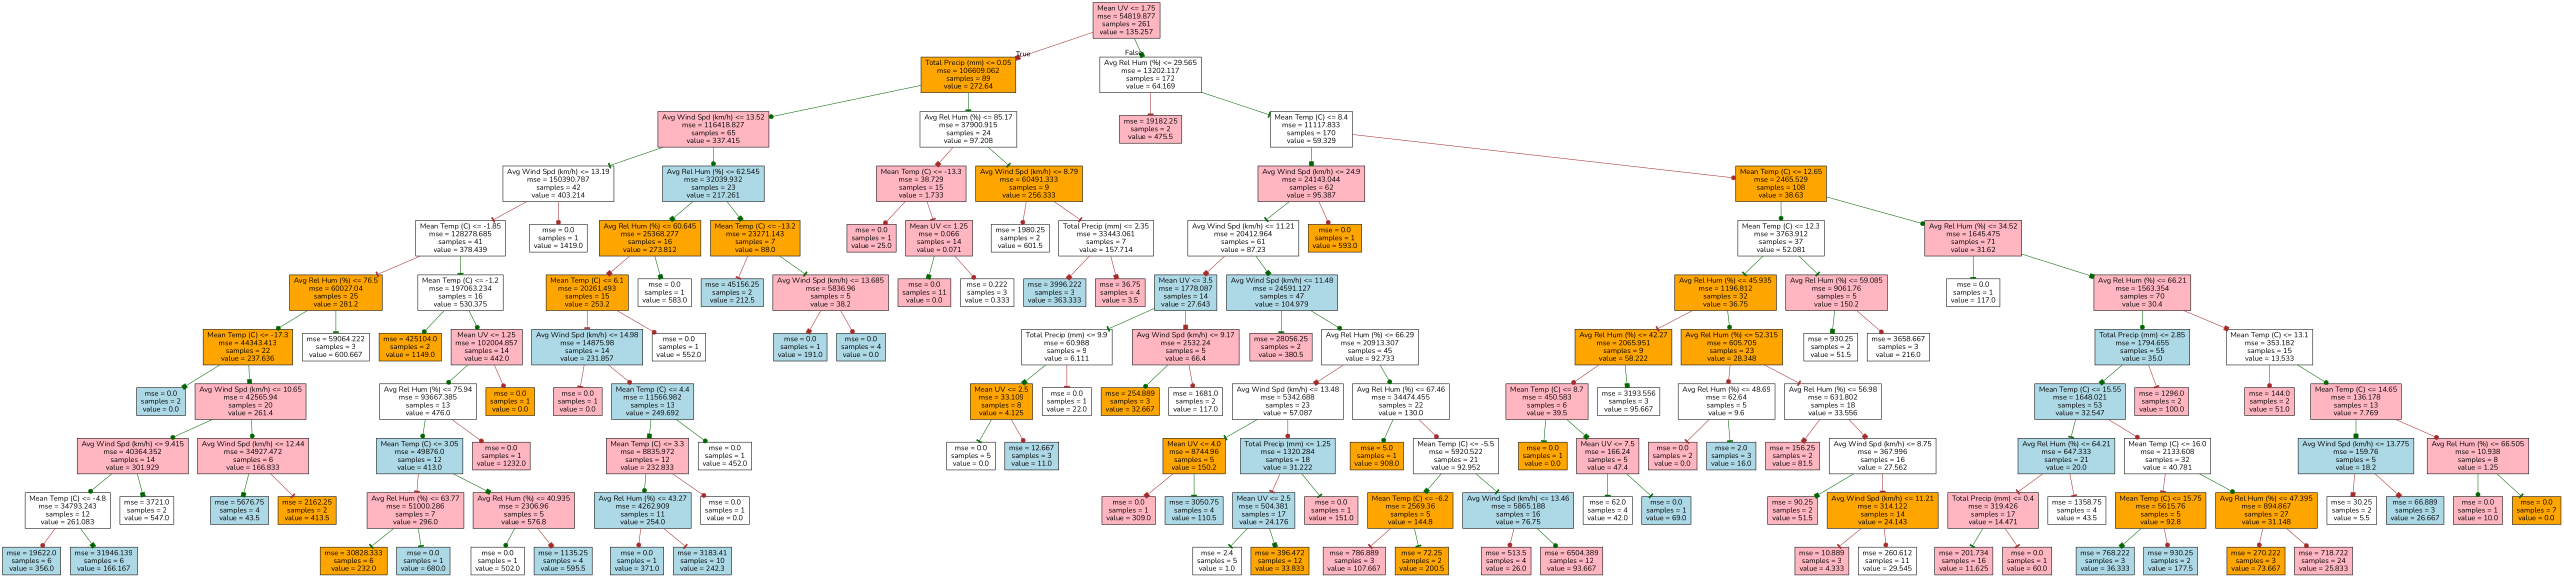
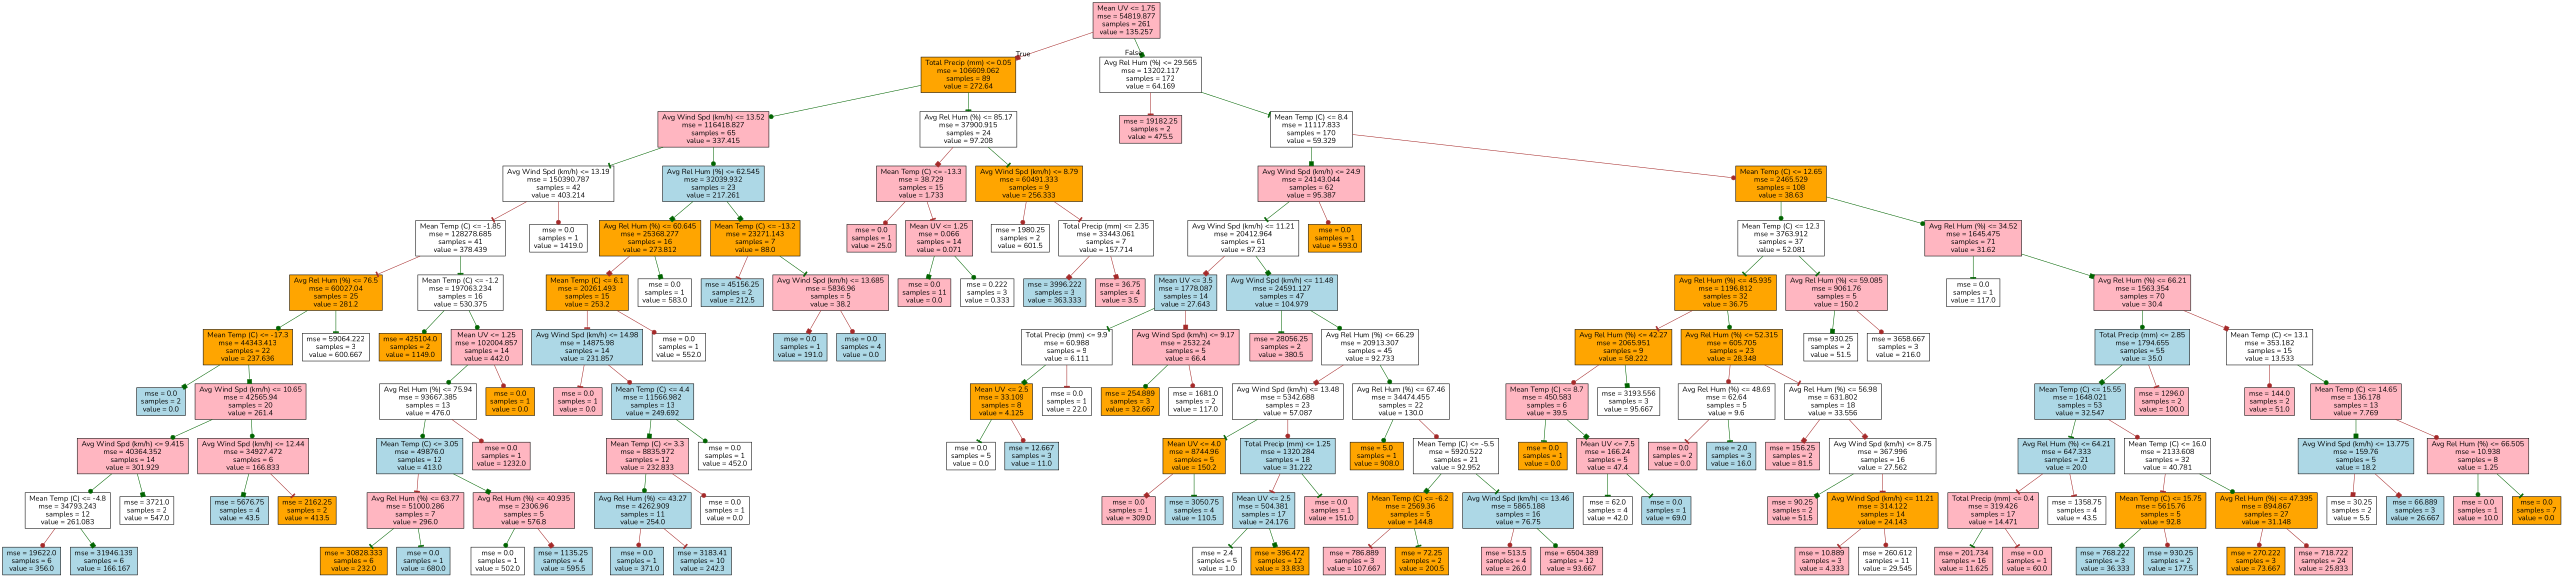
edge "Mean UV <= 1.25 mse = 0.066 samples = 14 value = 0.071" -> "mse = 0.222 samples = 3 value = 0.333": color brown -> darkgreen
